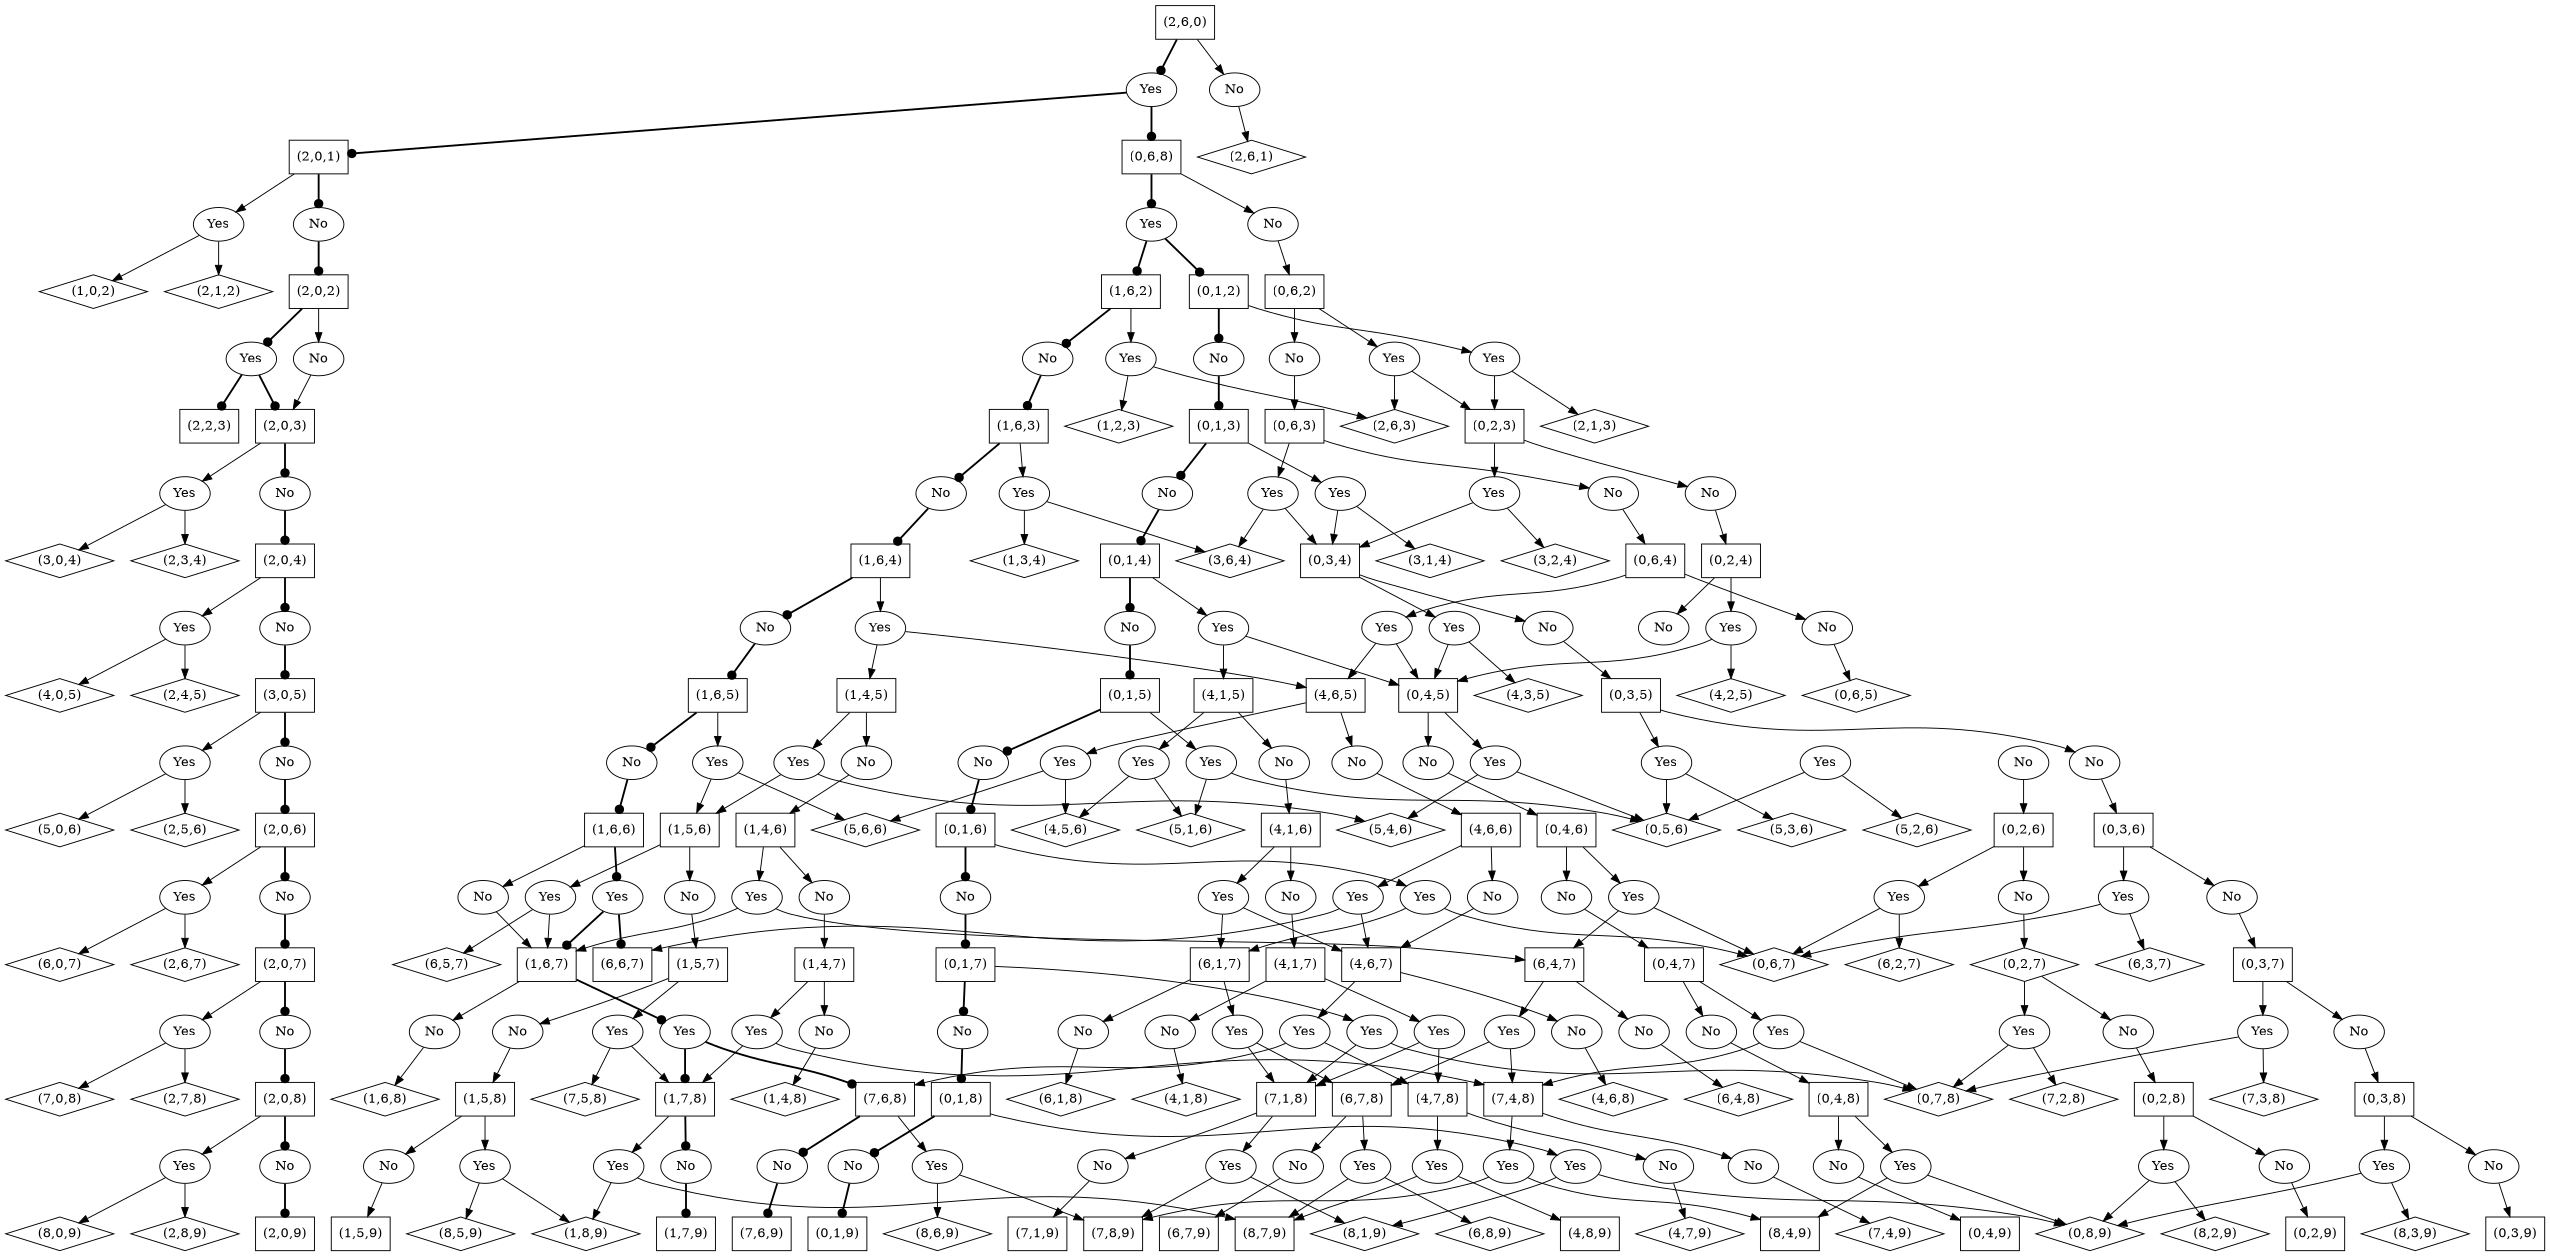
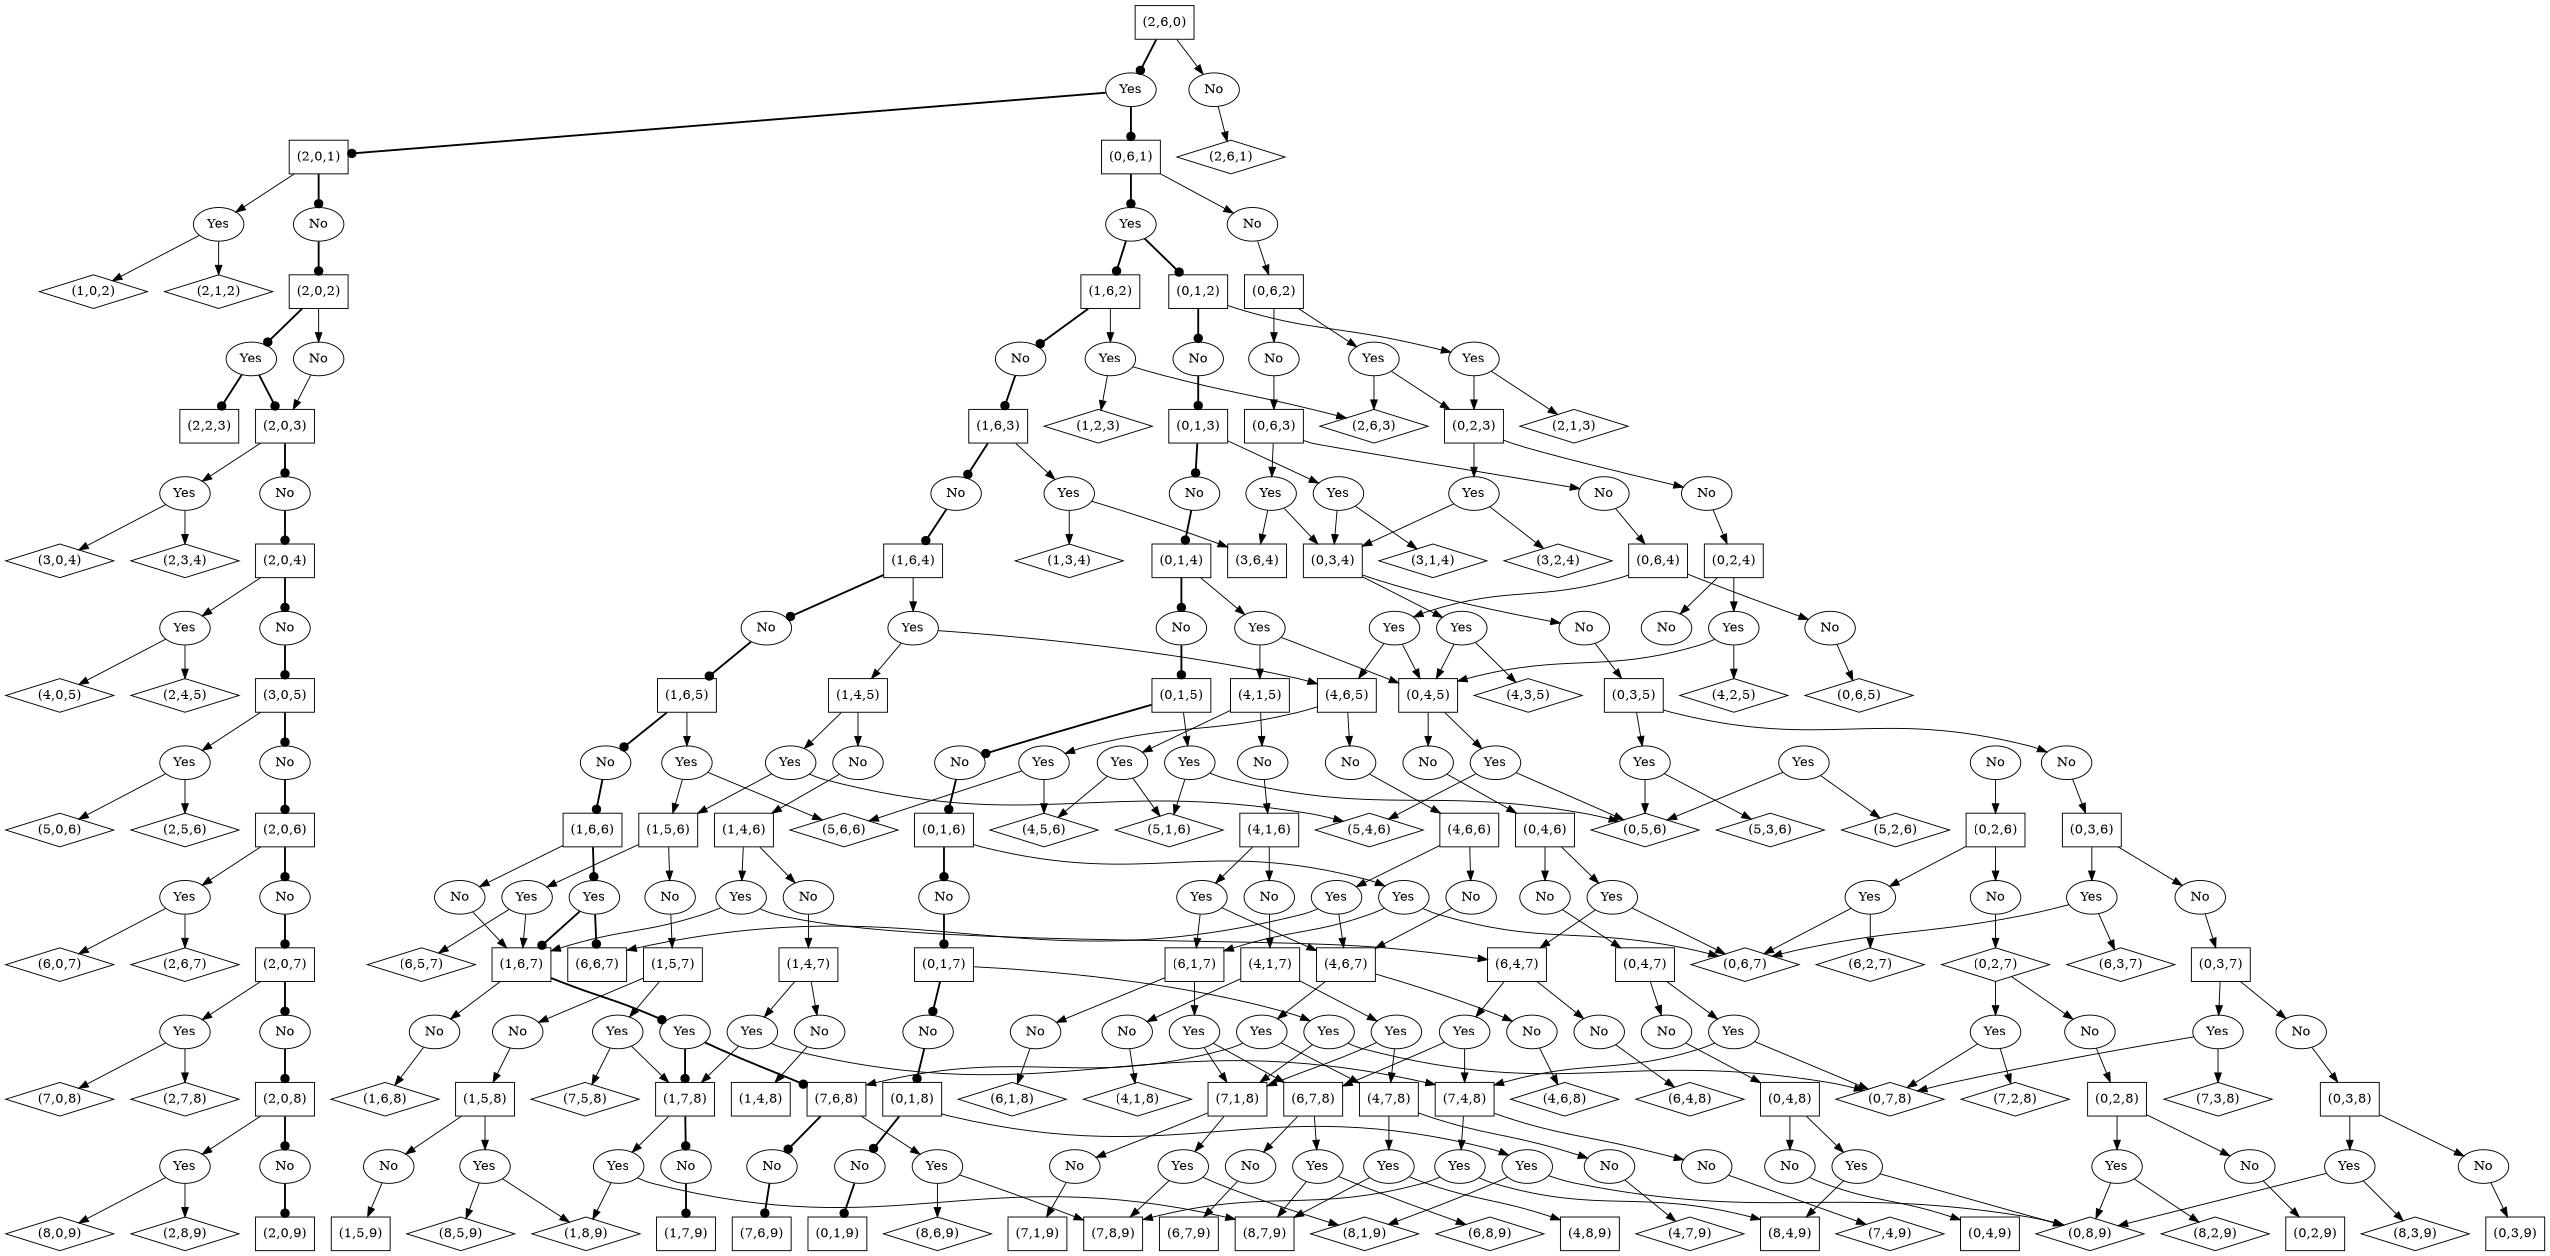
node "(0,6,8)": label "(0,6,8)" -> "(0,6,1)"
node "(3,6,4)": shape diamond -> box
node "(1,4,8)": shape diamond -> box
